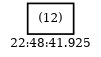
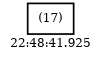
node "(12)": label "(12)" -> "(17)"
